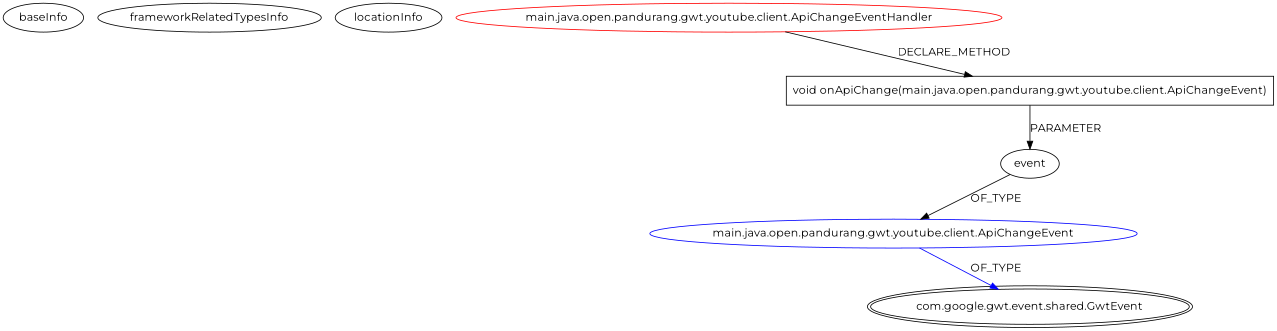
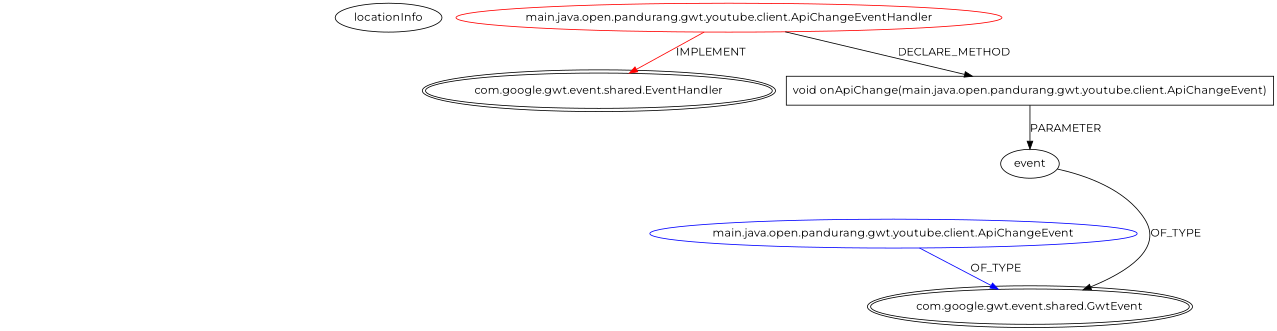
node "baseInfo": removed
node "frameworkRelatedTypesInfo": removed
node "com.google.gwt.event.shared.EventHandler": added
edge "event" -> "main.java.open.pandurang.gwt.youtube.client.ApiChangeEvent": now "event" -> "com.google.gwt.event.shared.GwtEvent"
